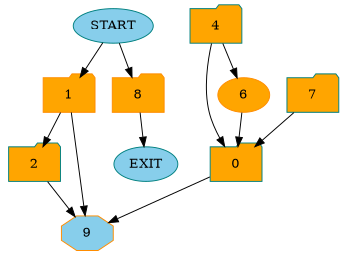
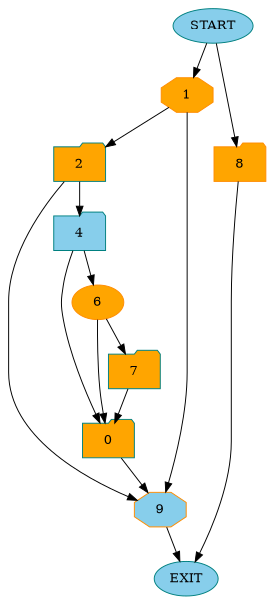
node "4": fillcolor orange -> skyblue
node "1": shape folder -> octagon
edge "2" -> "4": added
edge "6" -> "7": added
edge "9" -> "EXIT": added
